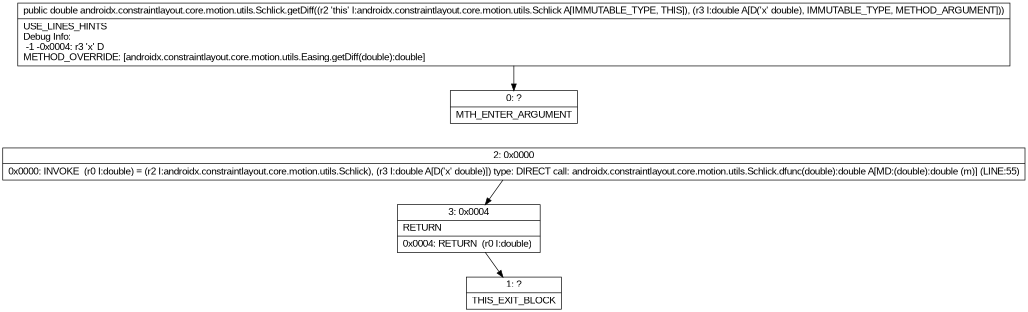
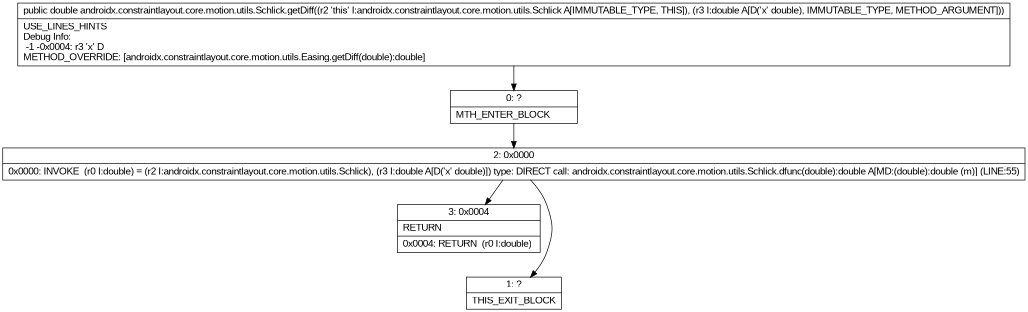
node "0: ?": text "MTH_ENTER_ARGUMENT" -> "MTH_ENTER_BLOCK"
edge "0: ?" -> "2: 0x0000": added
edge "3: 0x0004" -> "1: ?": now "2: 0x0000" -> "1: ?"
